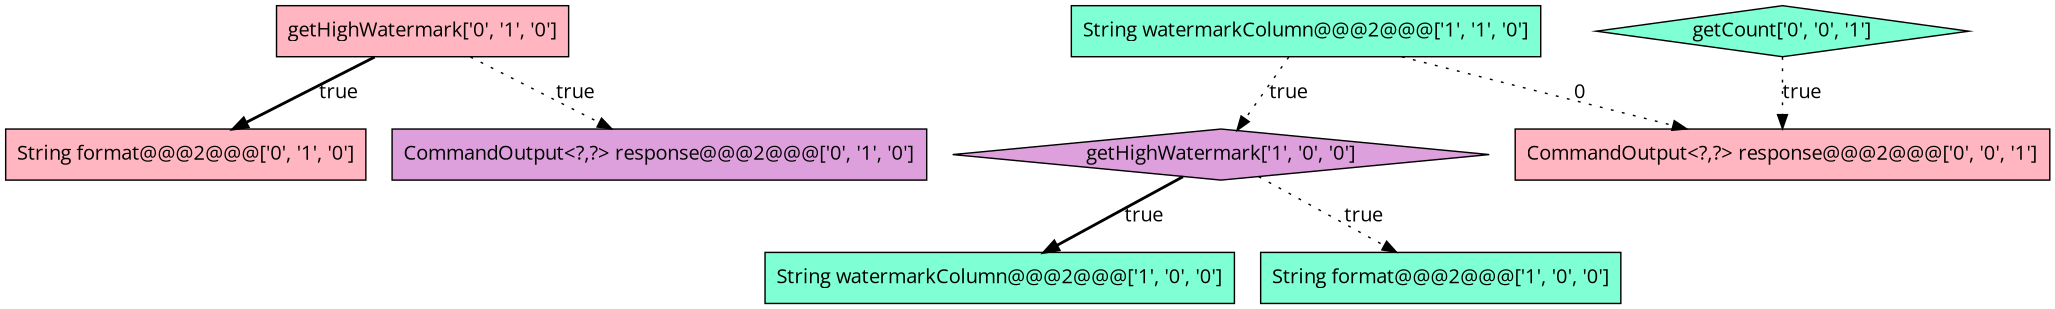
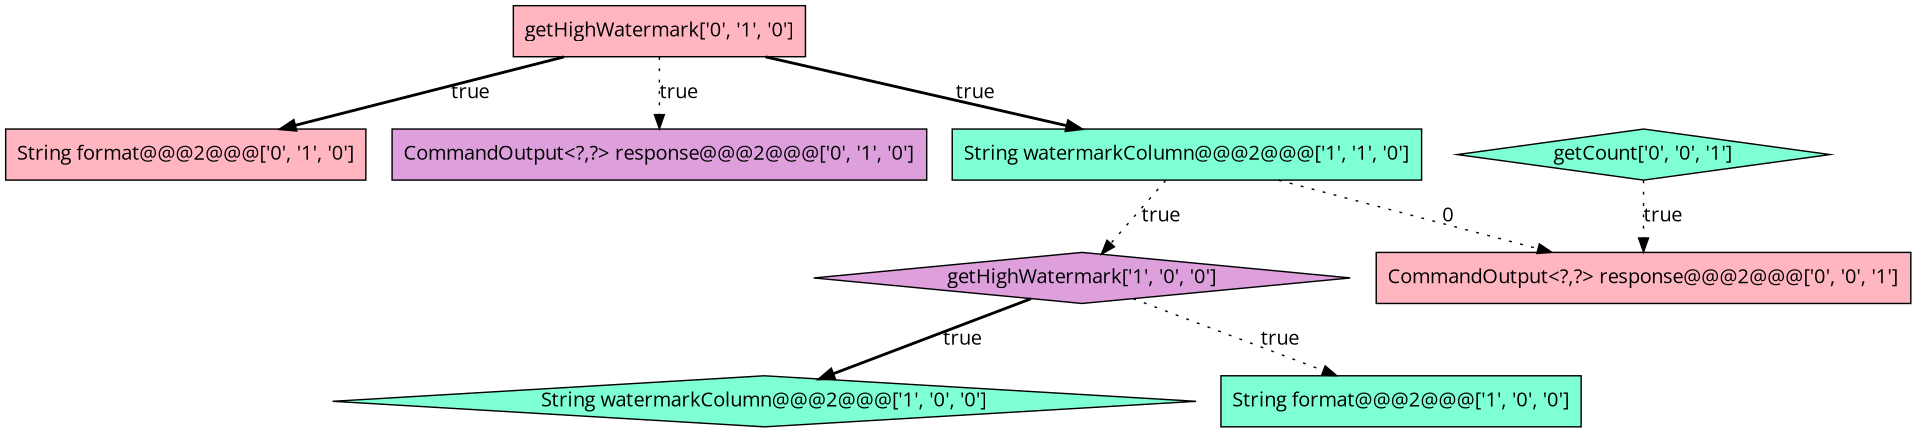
edge "getHighWatermark['0', '1', '0']" -> "String watermarkColumn@@@2@@@['1', '1', '0']": added, label "true"
node "String watermarkColumn@@@2@@@['1', '0', '0']": shape box -> diamond
